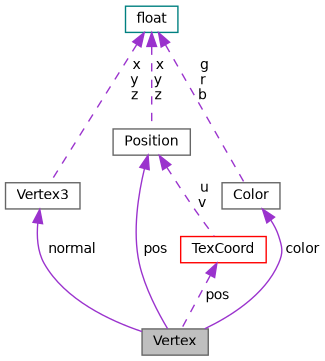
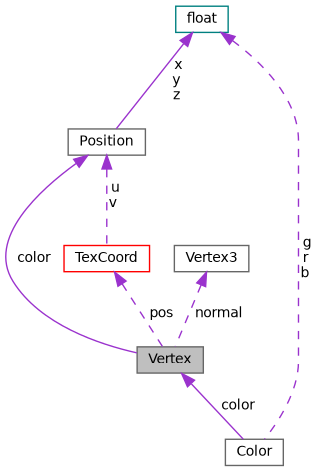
edge "Position" -> "float": style dashed -> solid
edge "Vertex3" -> "float": removed, label "x y z"
edge "Vertex" -> "Position": label " pos" -> " color"
edge "Vertex" -> "Color": reversed
edge "Vertex" -> "Vertex3": style solid -> dashed
